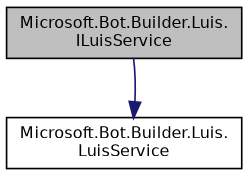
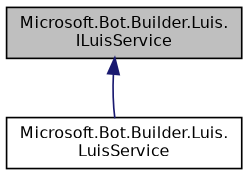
edge "Microsoft.Bot.Builder.Luis. ILuisService" -> "Microsoft.Bot.Builder.Luis. LuisService": reversed
